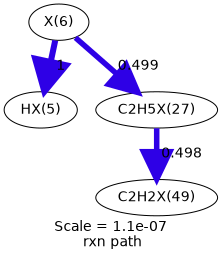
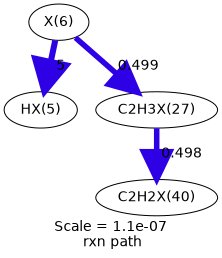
edge "X(6)" -> "HX(5)": label " 1" -> " 5"
node "C2H5X(27)": label "C2H5X(27)" -> "C2H3X(27)"
node "C2H2X(49)": label "C2H2X(49)" -> "C2H2X(40)"
